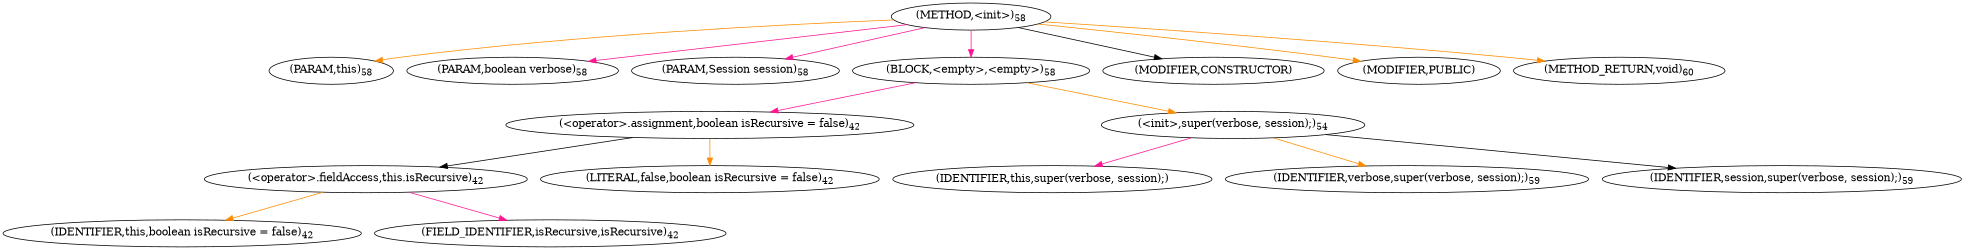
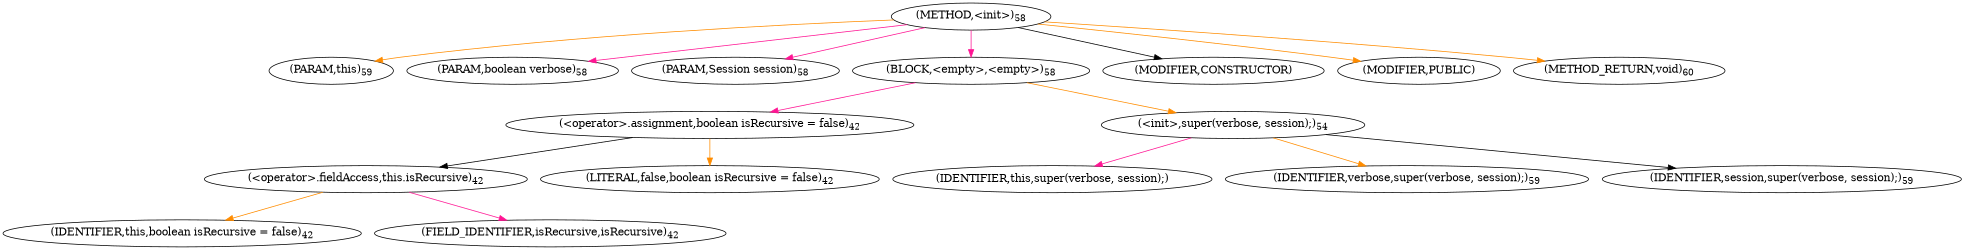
node "(PARAM,this)": text "58" -> "59"
